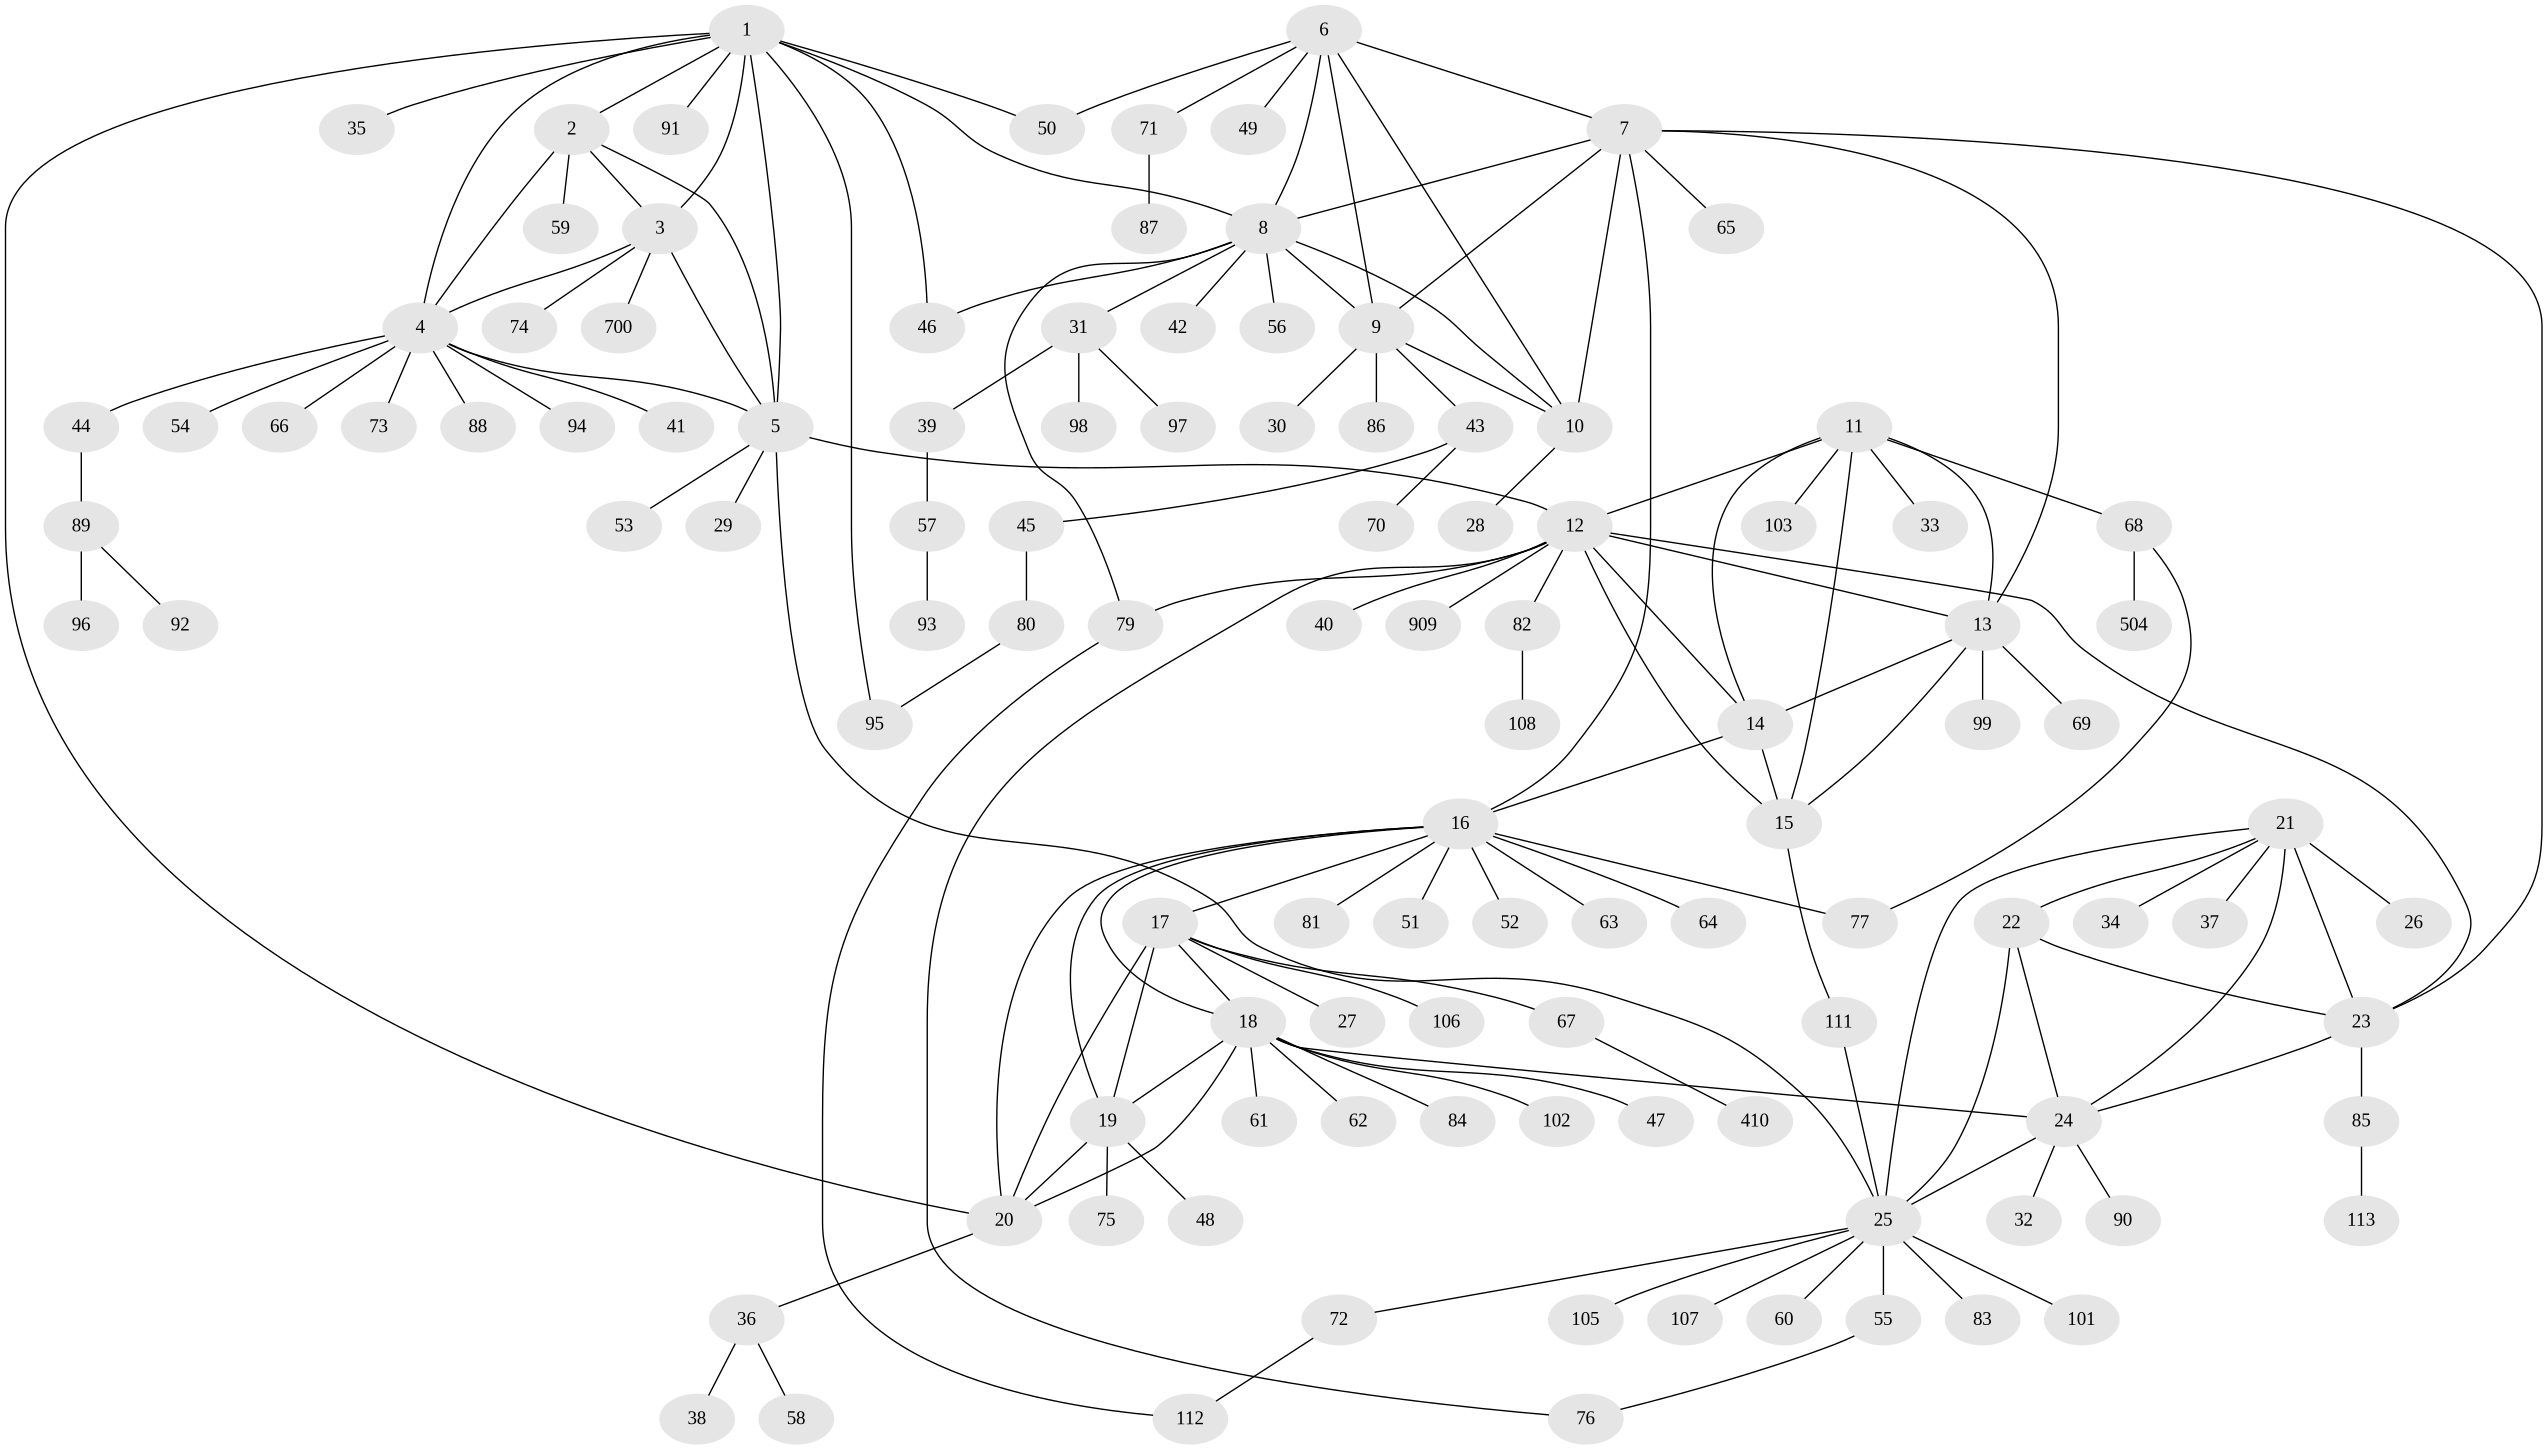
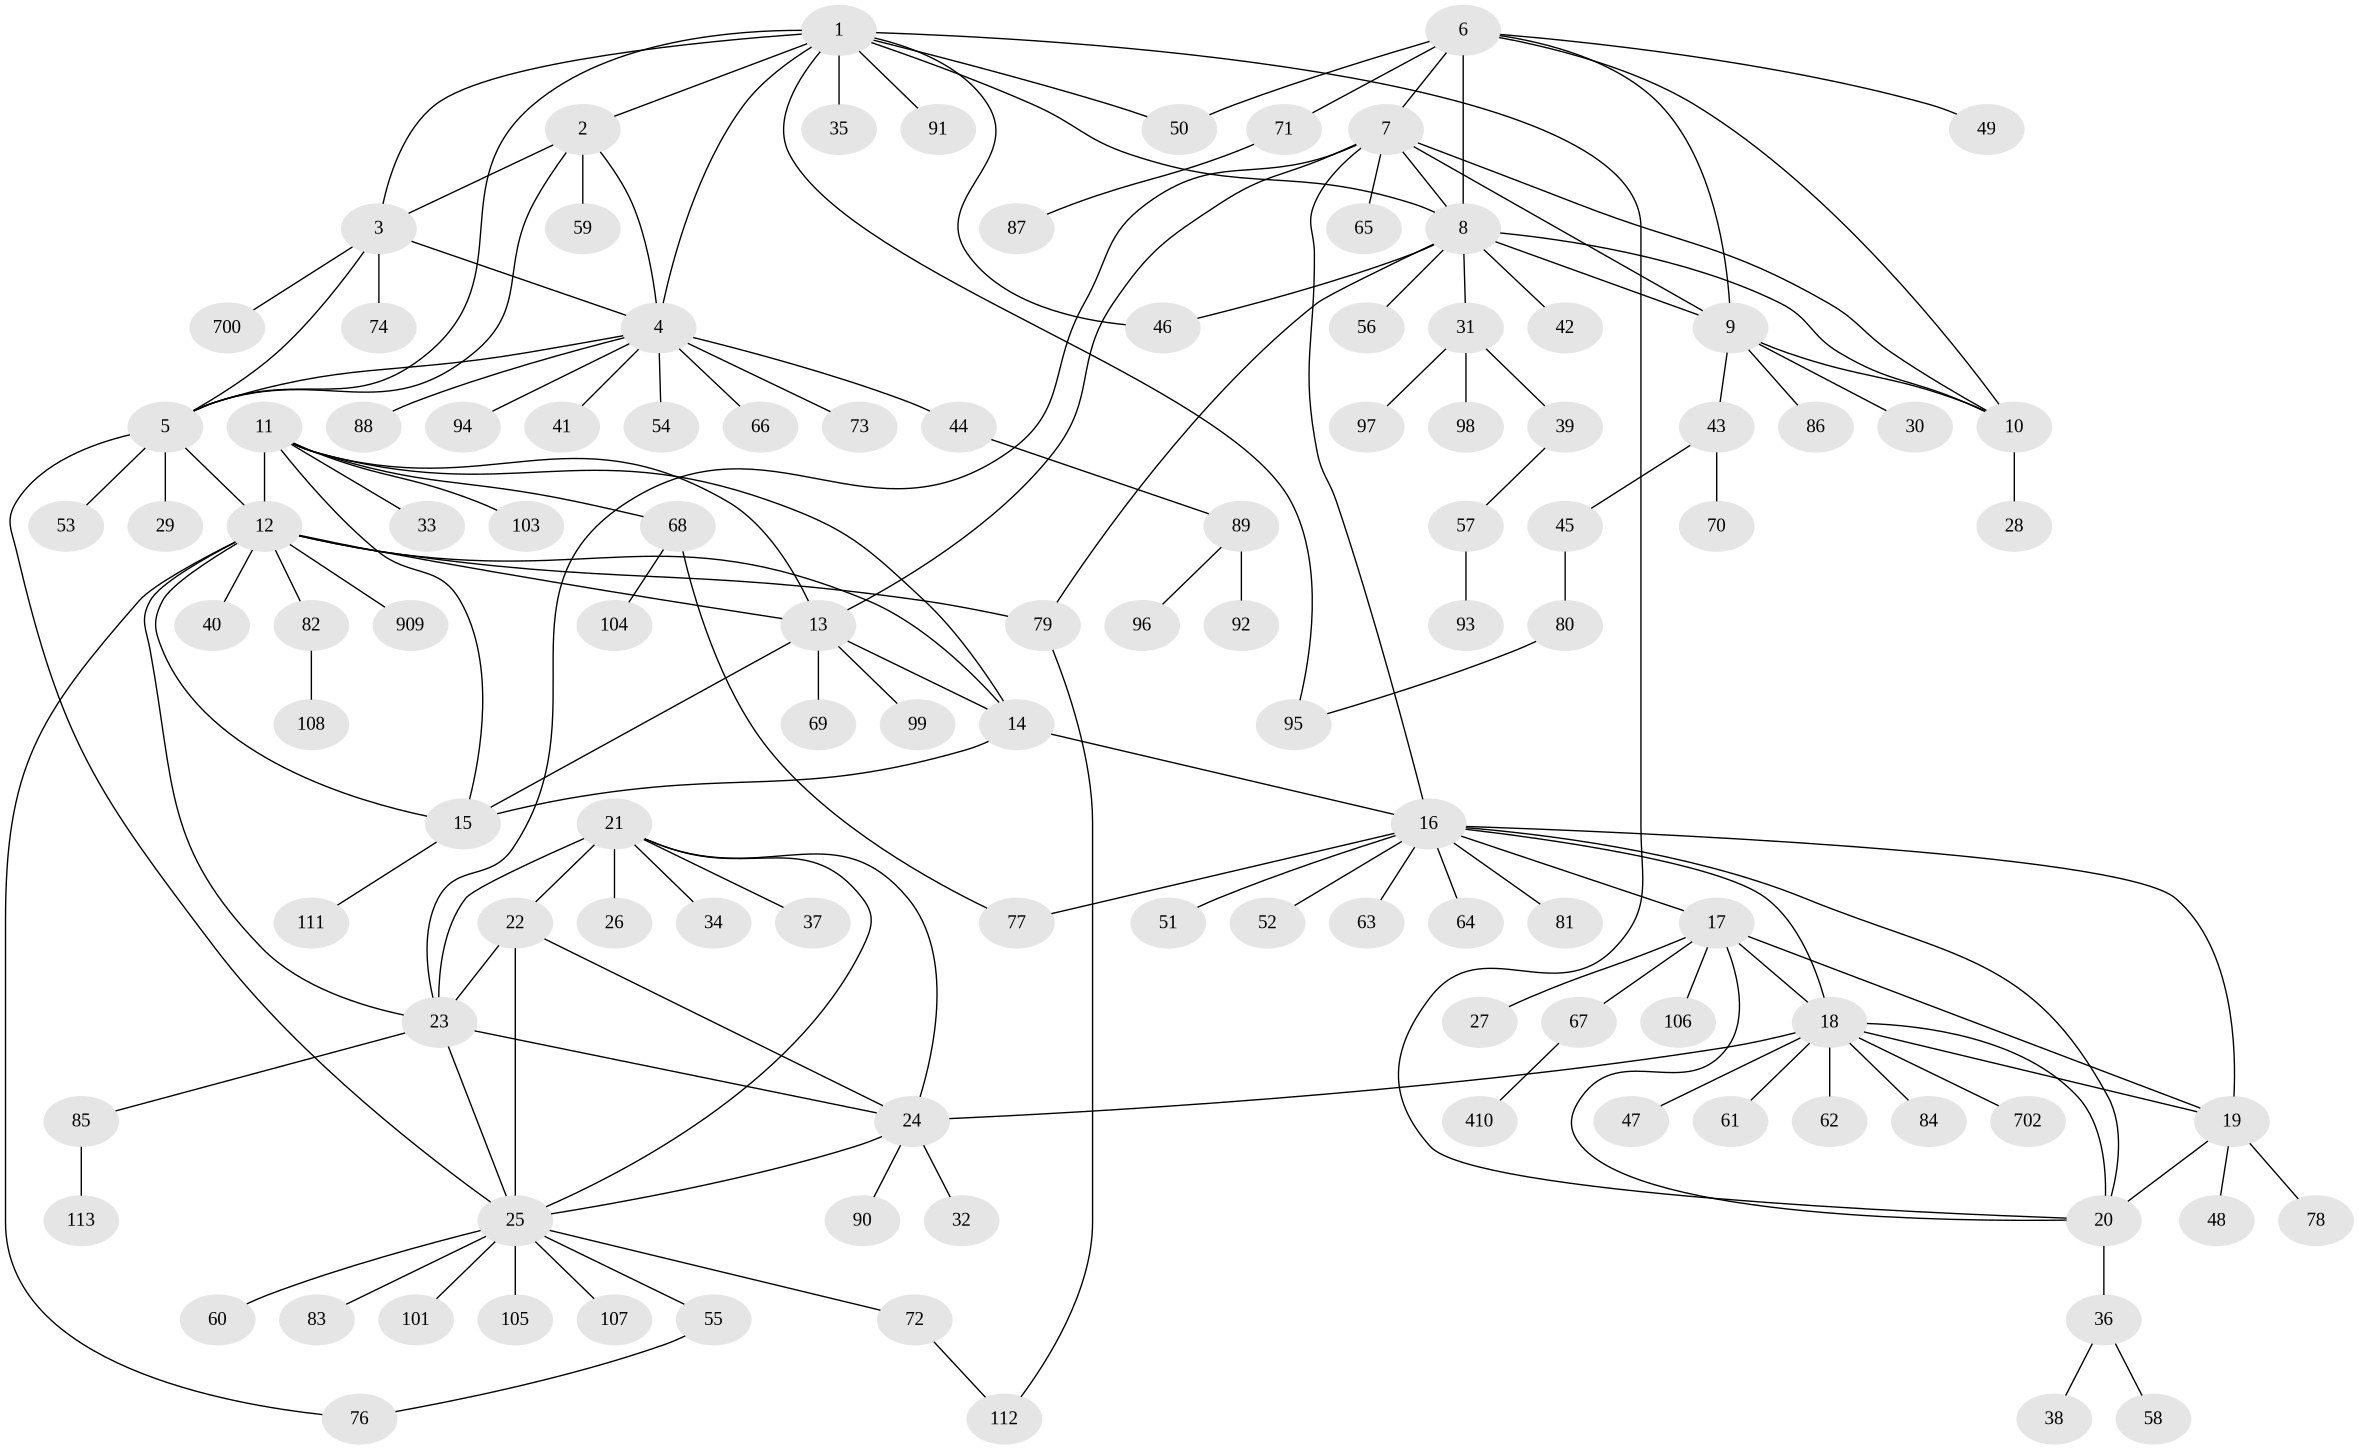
node "504": label "504" -> "104"
node "102": label "102" -> "702"
edge "111" -- "25": now "23" -- "25"
node "75": label "75" -> "78"
